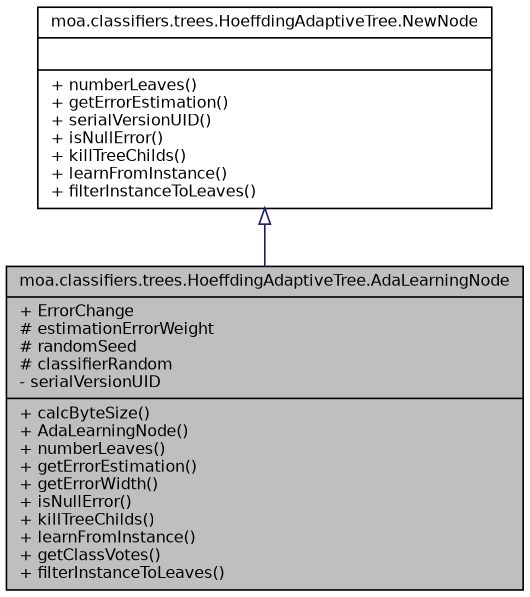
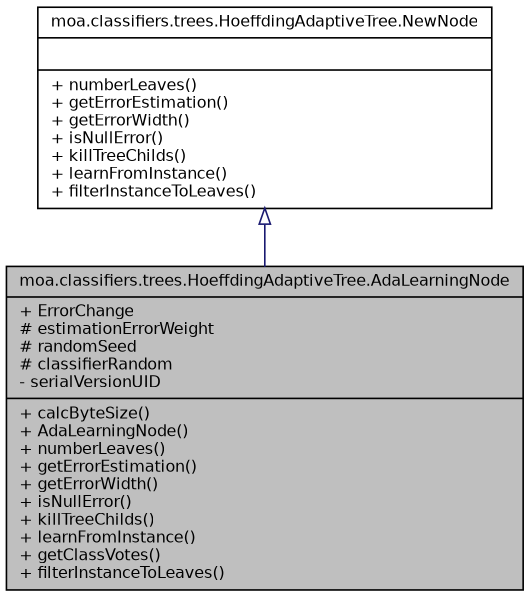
node "moa.classifiers.trees.HoeffdingAdaptiveTree.NewNode": text "+ serialVersionUID()" -> "+ getErrorWidth()"
